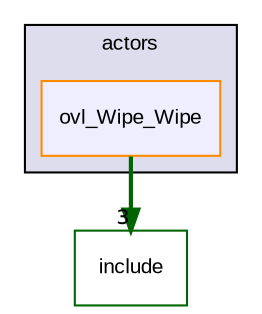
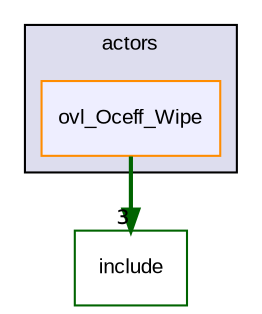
node "ovl_Wipe_Wipe": label "ovl_Wipe_Wipe" -> "ovl_Oceff_Wipe"
